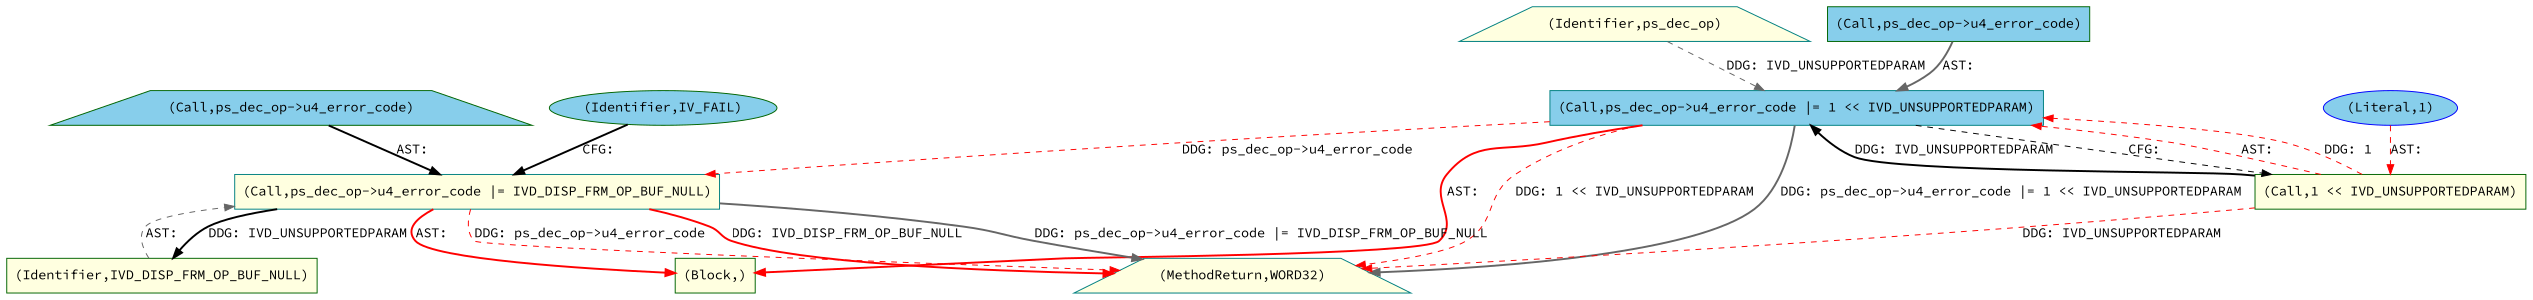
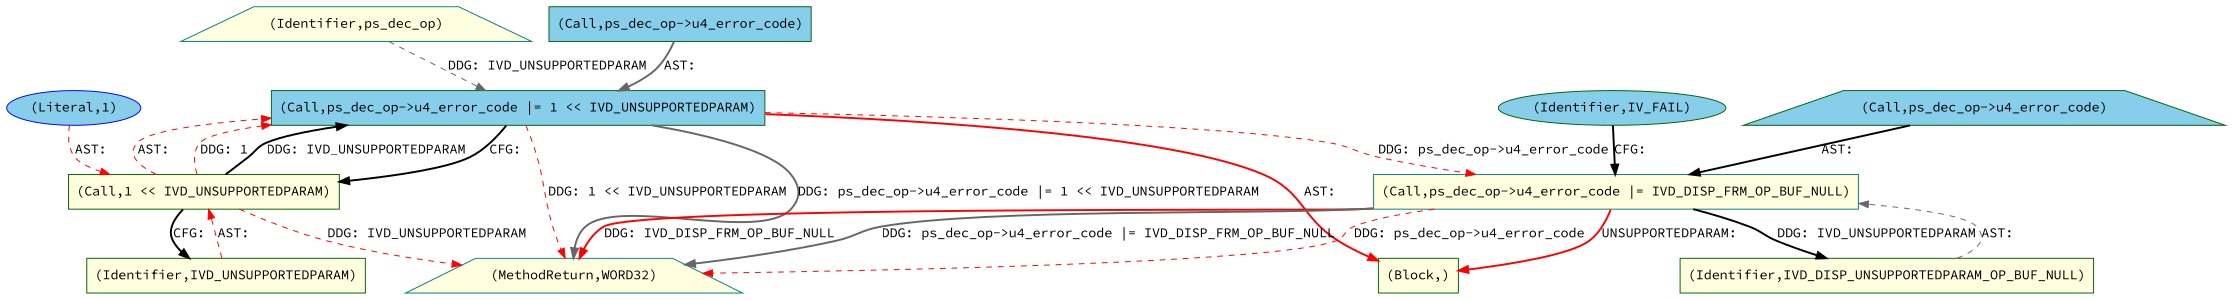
node "(Call,ps_dec_op->u4_error_code |= 1 << IVD_UNSUPPORTEDPARAM)": color teal -> darkgreen
edge "(Call,ps_dec_op->u4_error_code |= 1 << IVD_UNSUPPORTEDPARAM)" -> "(Call,1 << IVD_UNSUPPORTEDPARAM)": style dashed -> bold
edge "(Call,ps_dec_op->u4_error_code |= IVD_DISP_FRM_OP_BUF_NULL)" -> "(Block,)": label "AST: " -> "UNSUPPORTEDPARAM: "
node "(Identifier,IVD_DISP_FRM_OP_BUF_NULL)": label "(Identifier,IVD_DISP_FRM_OP_BUF_NULL)" -> "(Identifier,IVD_DISP_UNSUPPORTEDPARAM_OP_BUF_NULL)"
node "(Identifier,IVD_UNSUPPORTEDPARAM)": added
